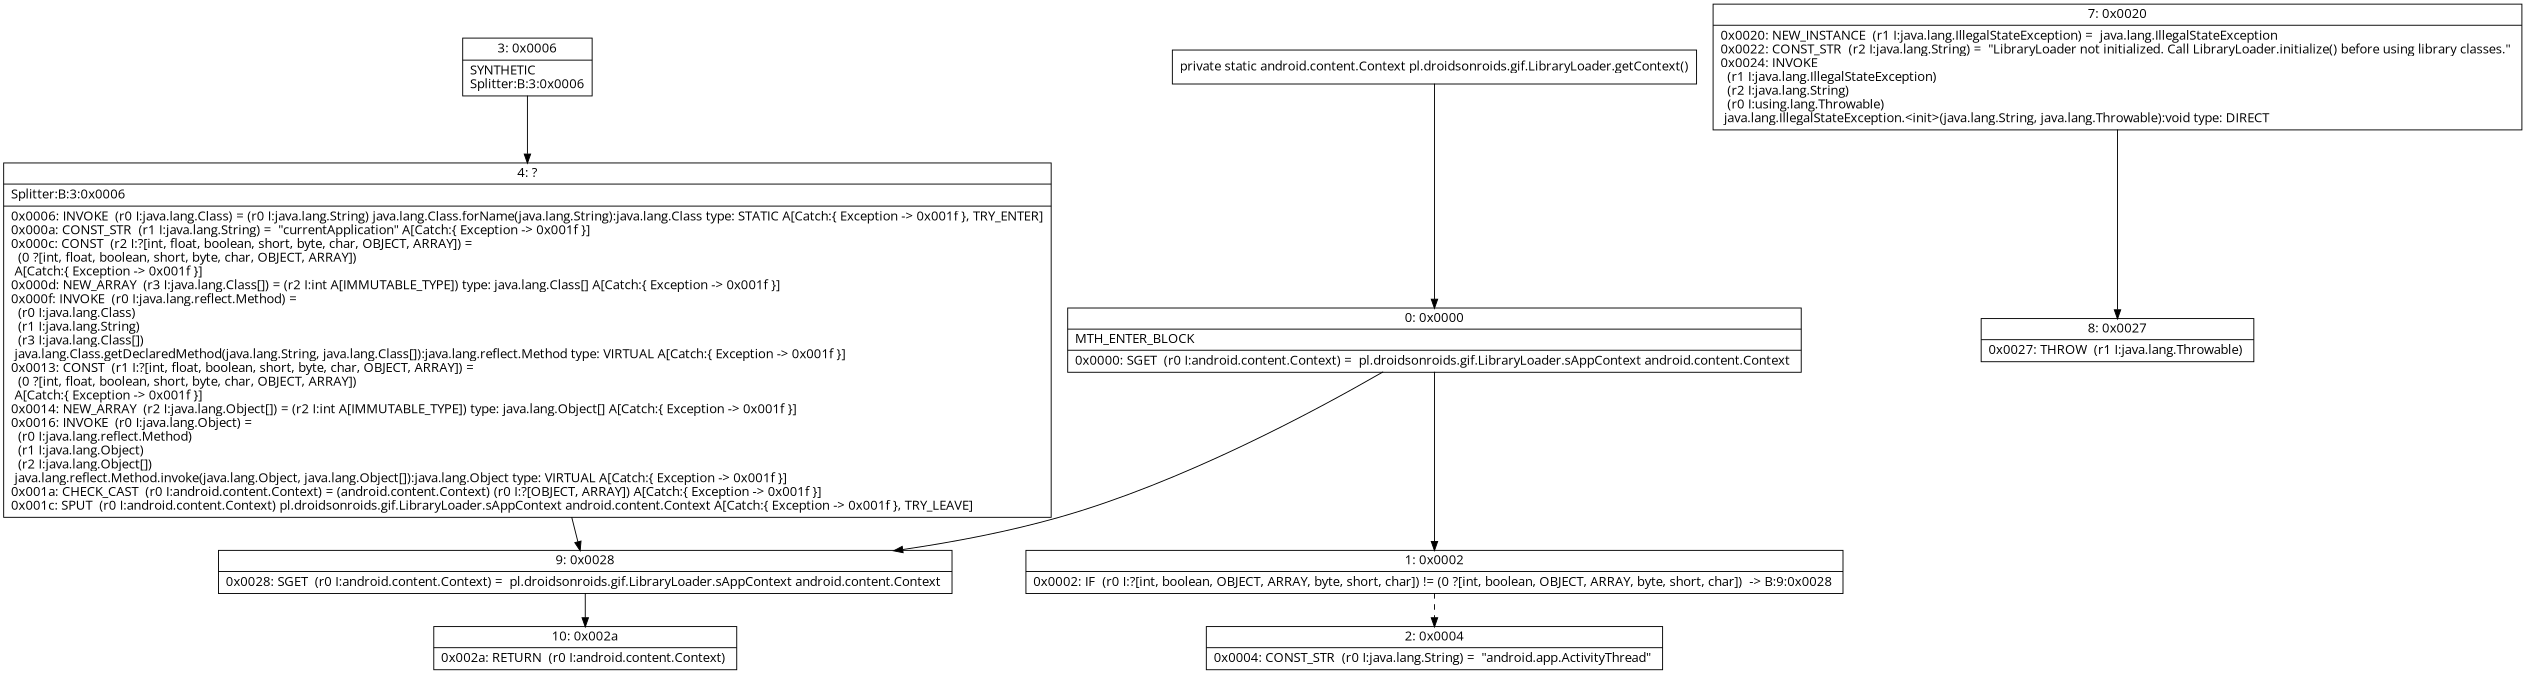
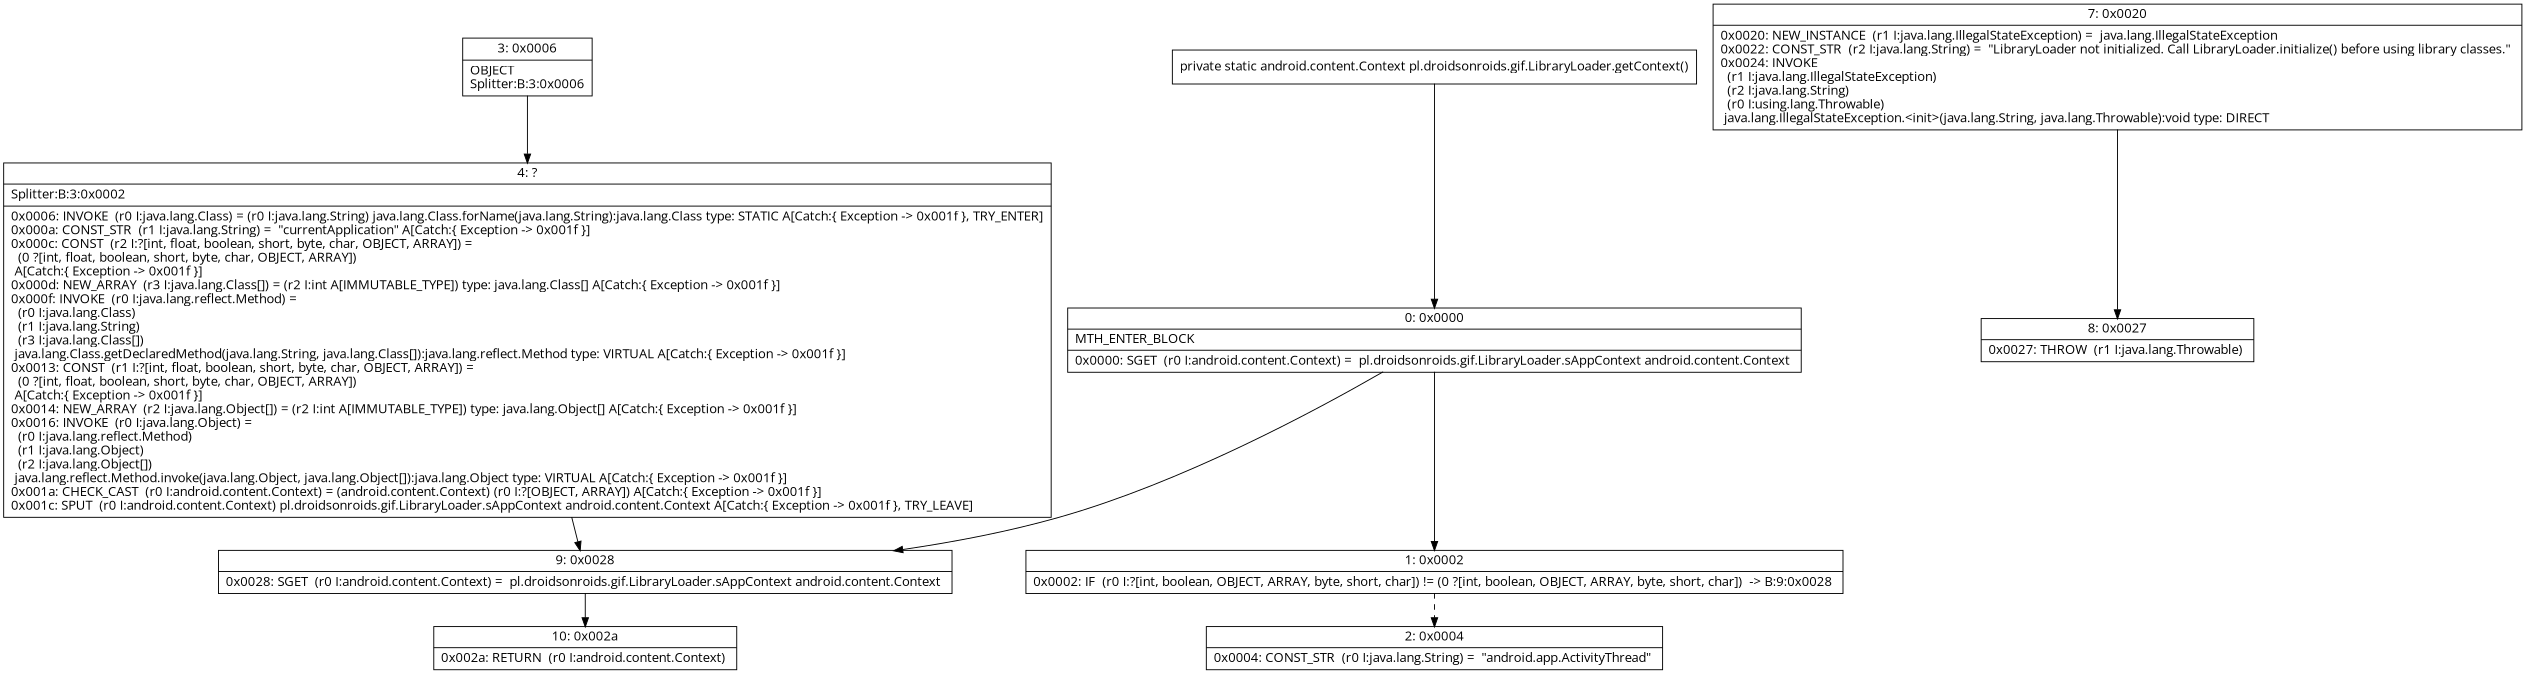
node "3: 0x0006": text "SYNTHETIC" -> "OBJECT"
node "4: ?": text "Splitter:B:3:0x0006" -> "Splitter:B:3:0x0002"
